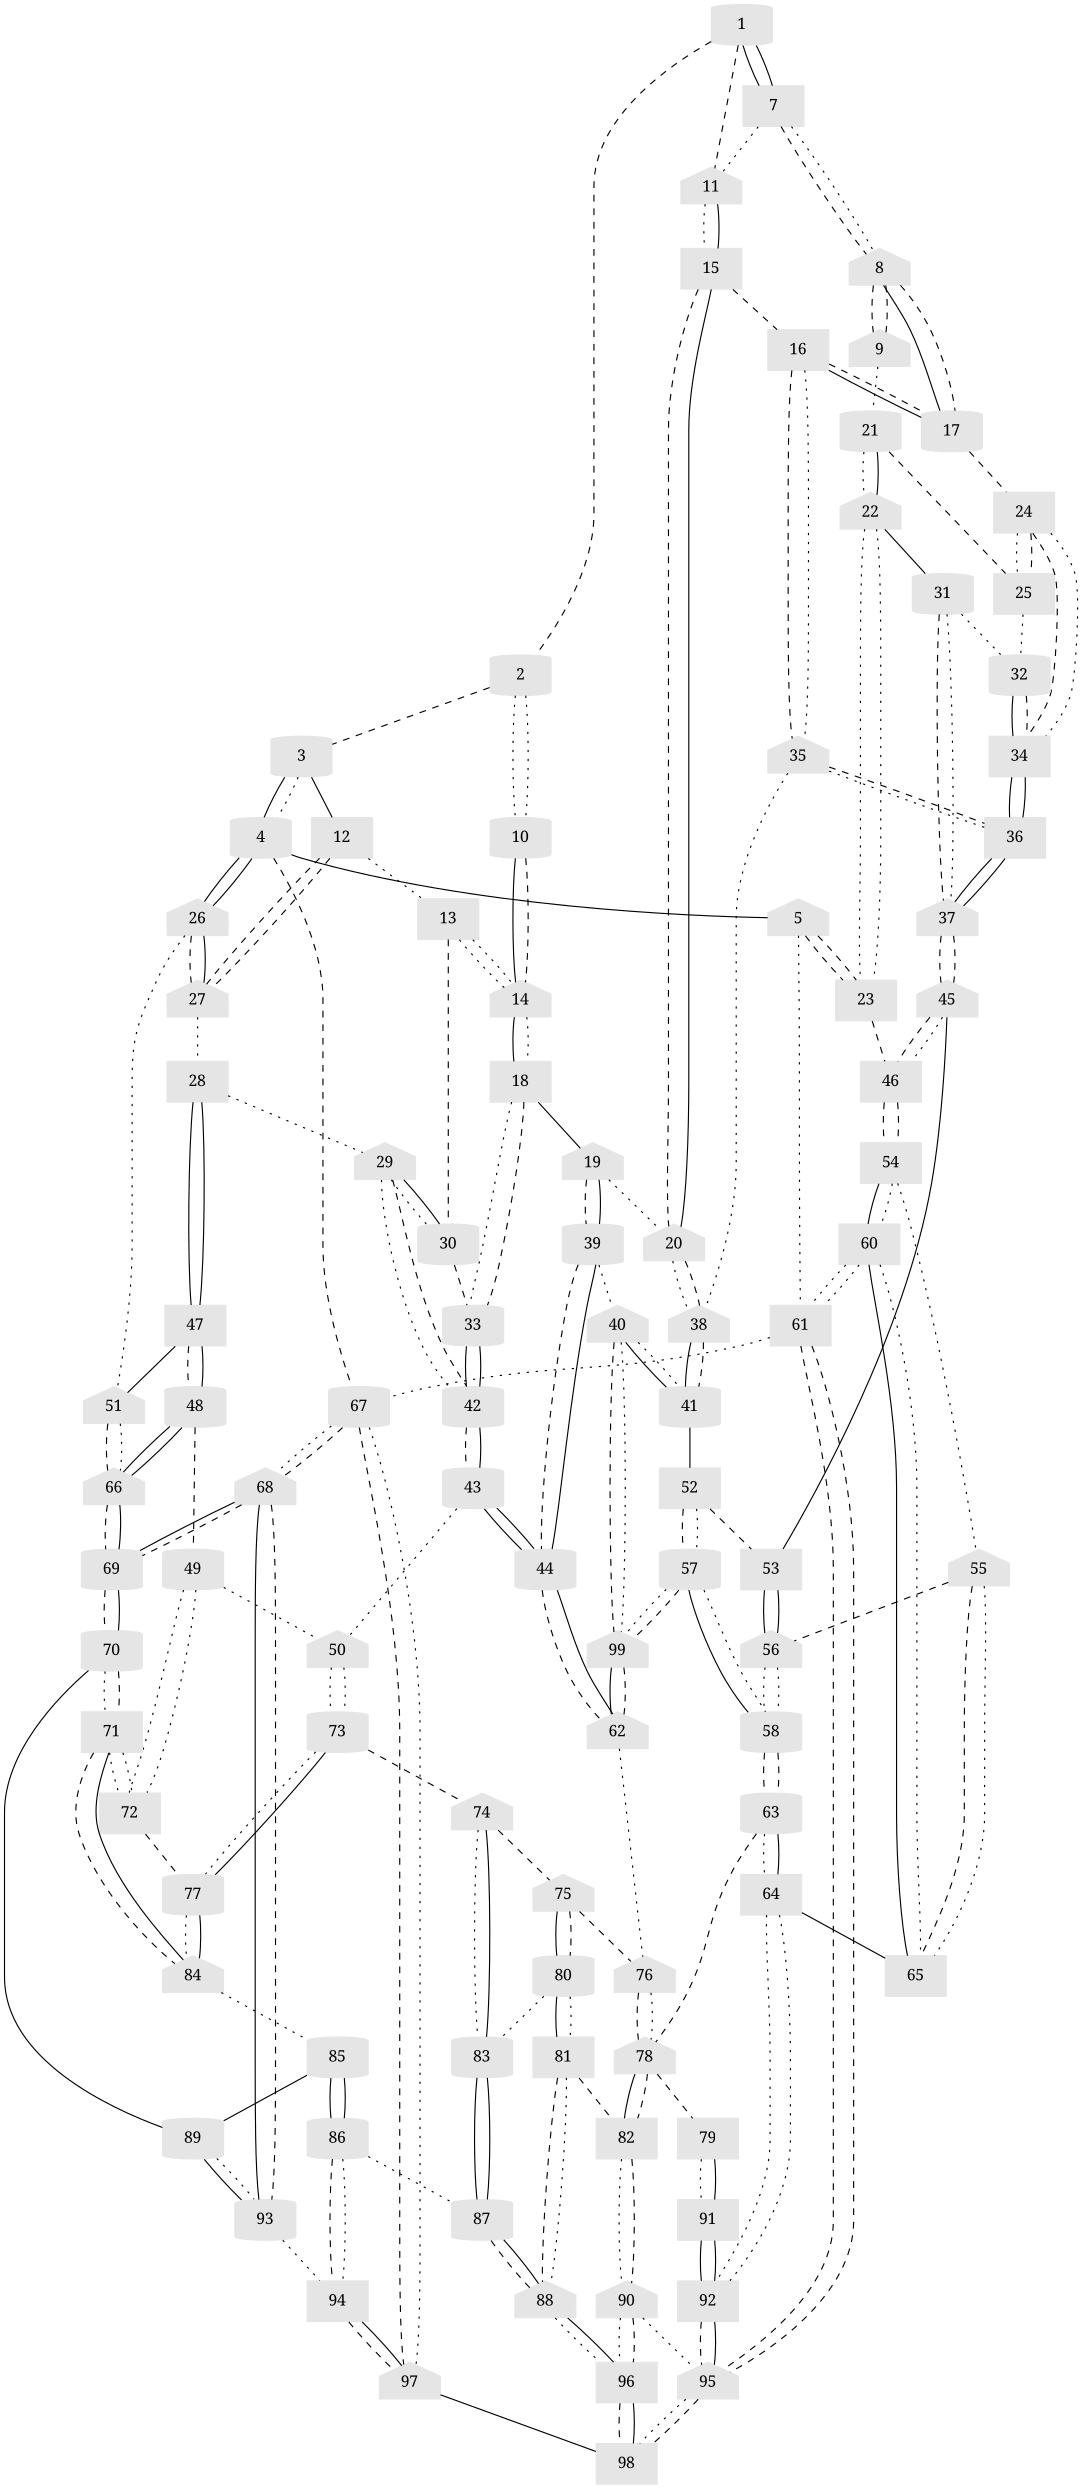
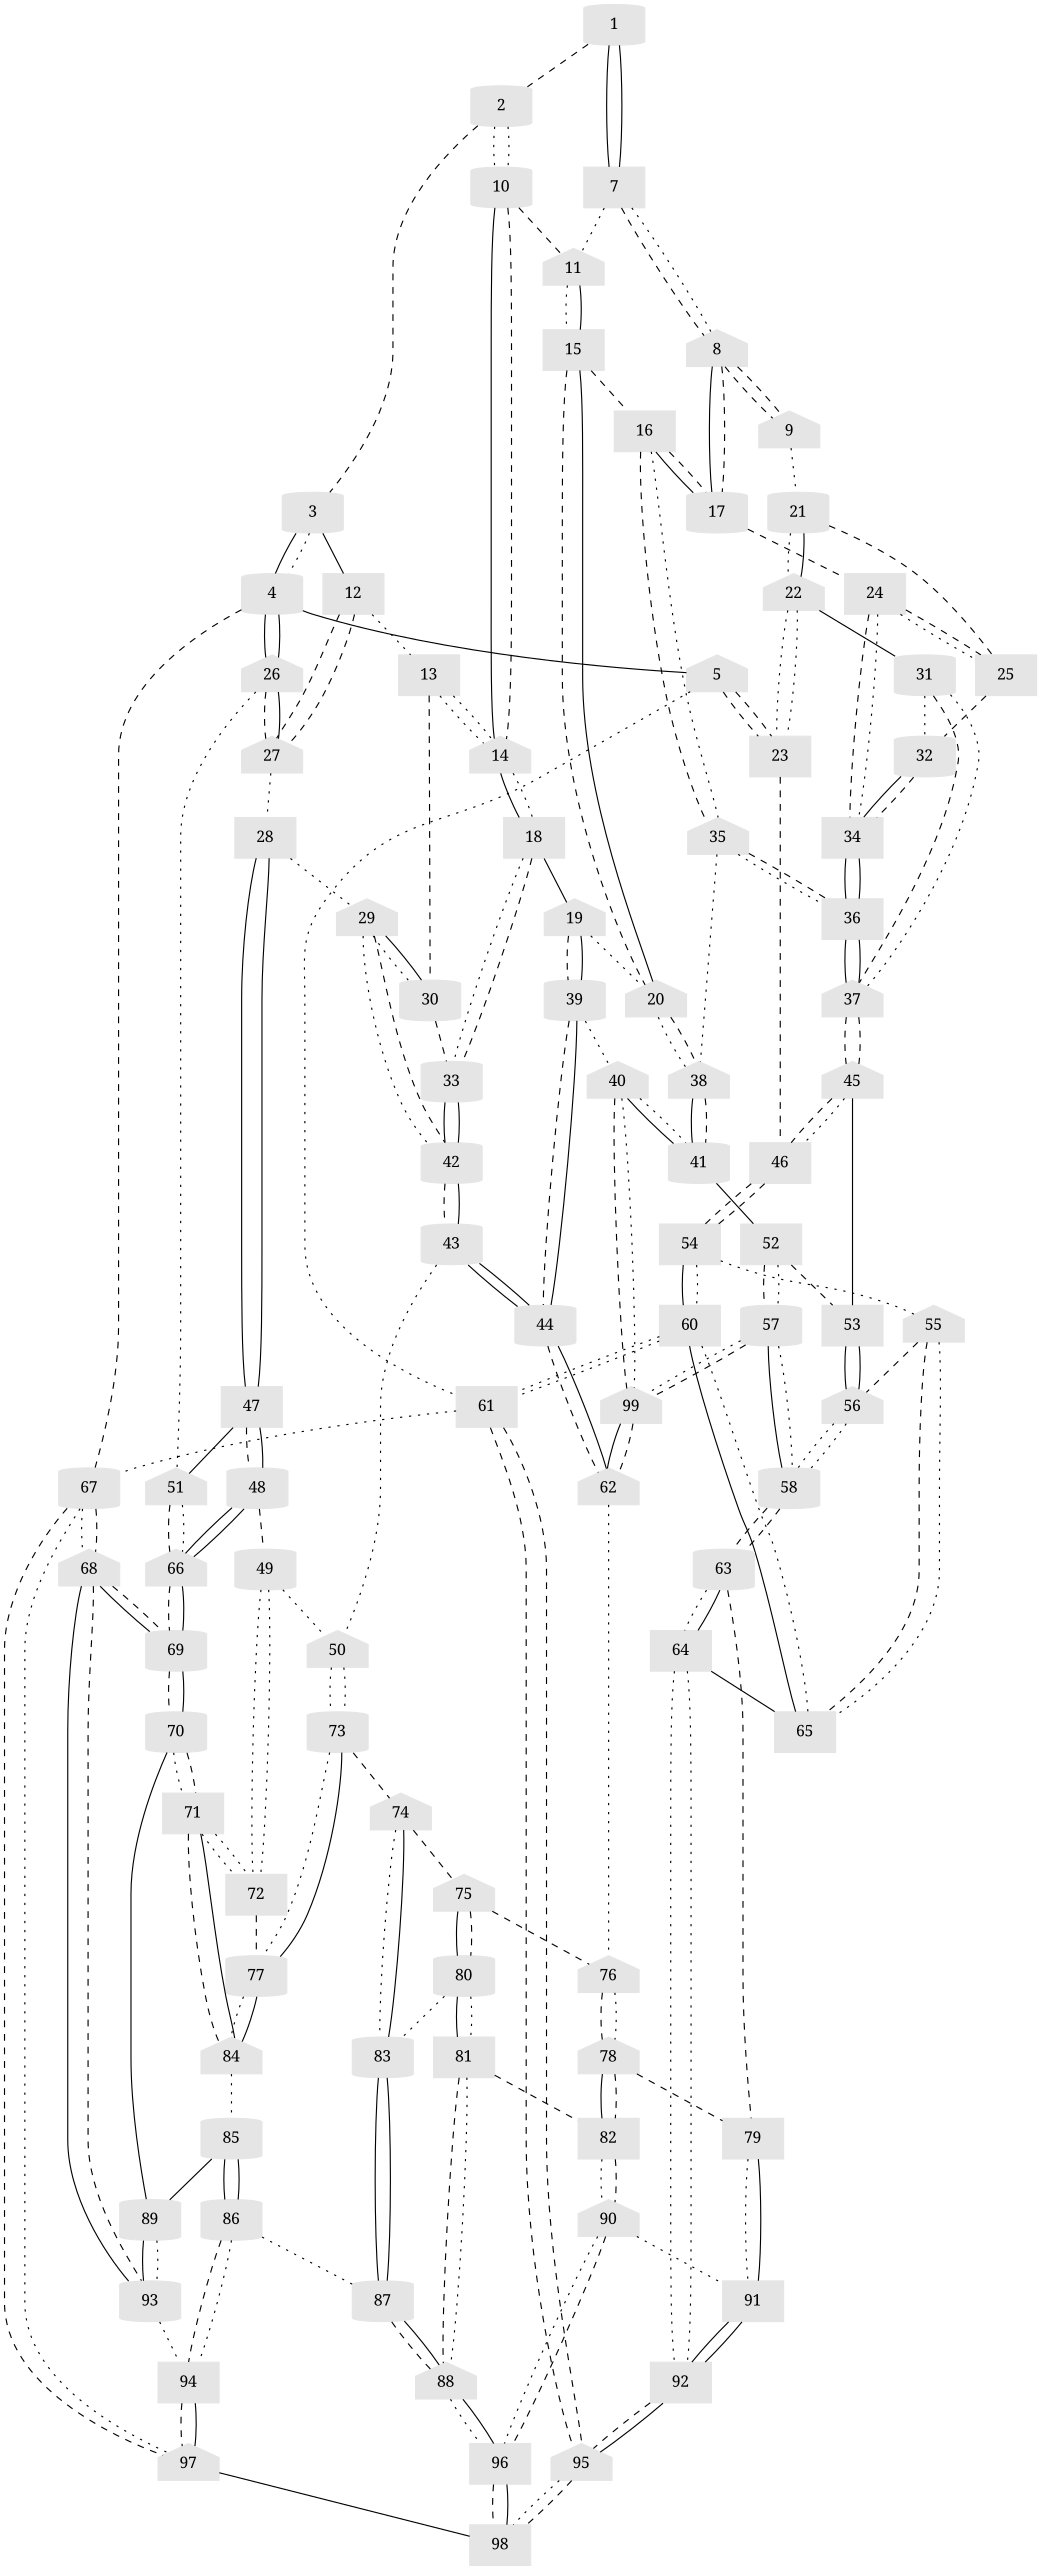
edge "1" -- "11": now "10" -- "11"
edge "25" -- "32": style dotted -> dashed
edge "63" -- "78": now "63" -- "79"
edge "90" -- "95": now "90" -- "91"
